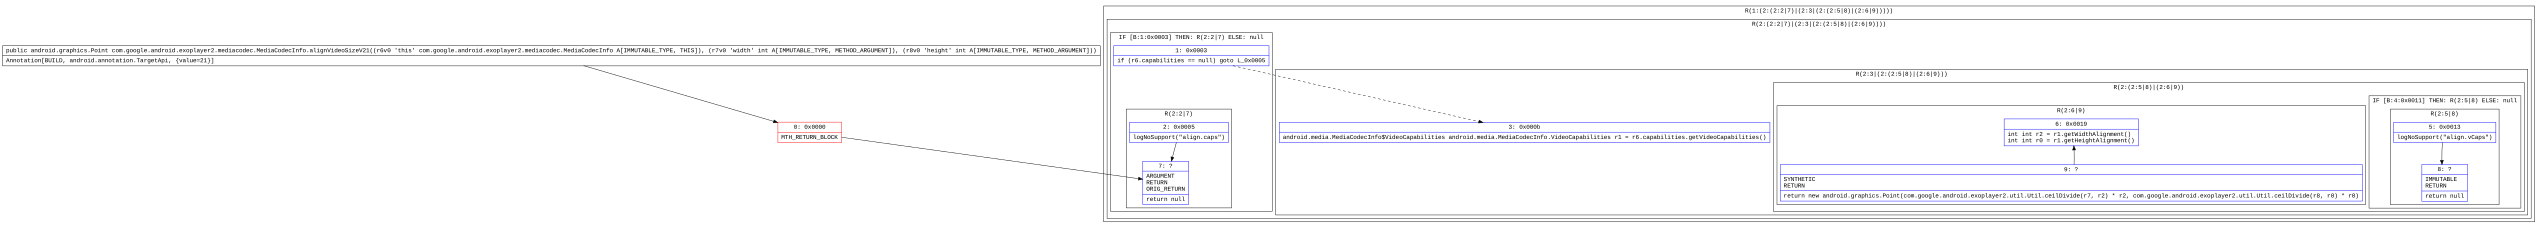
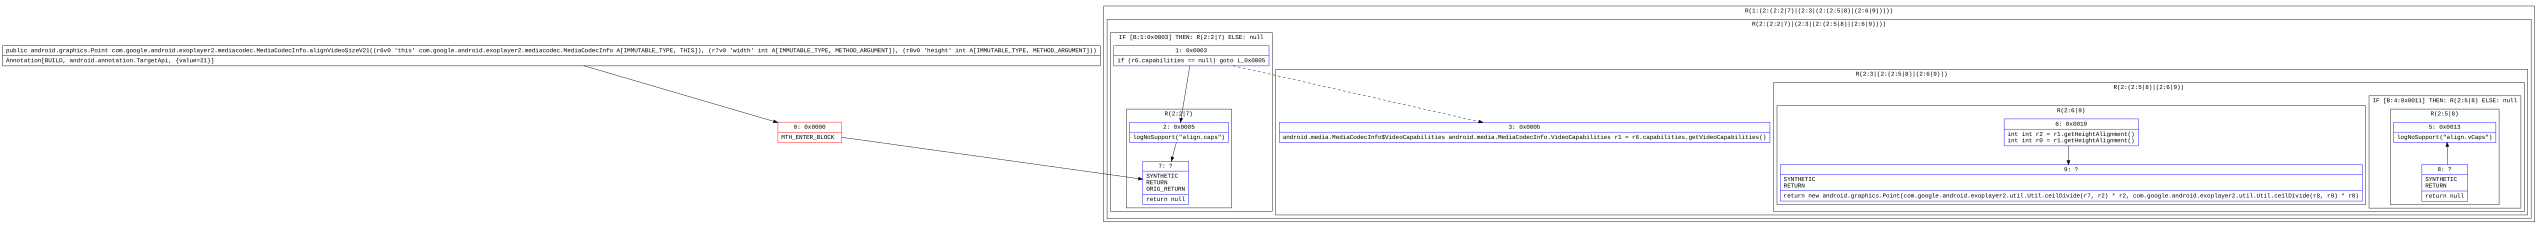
edge "1: 0x0003" -> "2: 0x0005": added
node "6: 0x0019": text "int int r2 = r1.getWidthAlignment()" -> "int int r2 = r1.getHeightAlignment()"
node "0: 0x0000": text "MTH_RETURN_BLOCK" -> "MTH_ENTER_BLOCK"
edge "5: 0x0013" -> "8: ?": reversed
edge "9: ?" -> "6: 0x0019": reversed
node "7: ?": text "ARGUMENT" -> "SYNTHETIC"
node "8: ?": text "IMMUTABLE" -> "SYNTHETIC"
